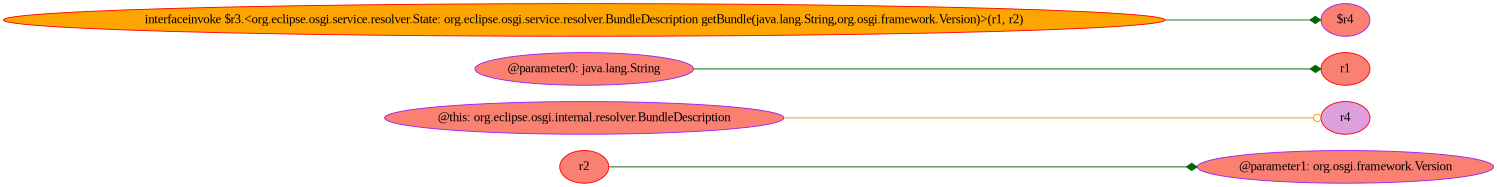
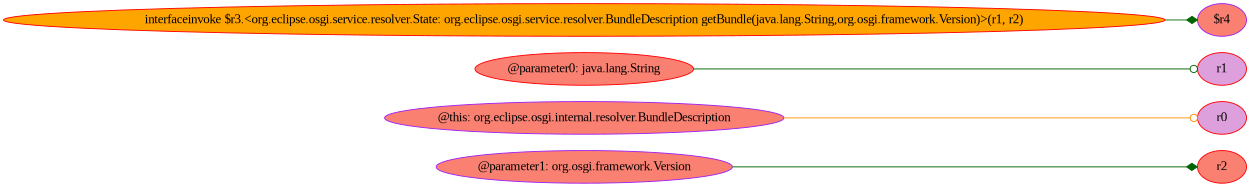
node "@parameter0: java.lang.String": color purple -> red
edge "@parameter0: java.lang.String" -> "r1": arrowhead diamond -> odot
node "r1": fillcolor salmon -> plum
node "r4": label "r4" -> "r0"
edge "r2" -> "@parameter1: org.osgi.framework.Version": reversed
